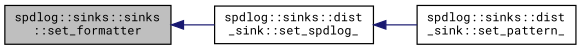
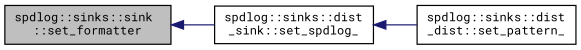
node "spdlog::sinks::sinks ::set_formatter": label "spdlog::sinks::sinks ::set_formatter" -> "spdlog::sinks::sink ::set_formatter"
node "spdlog::sinks::dist _sink::set_pattern_": label "spdlog::sinks::dist _sink::set_pattern_" -> "spdlog::sinks::dist _dist::set_pattern_"
